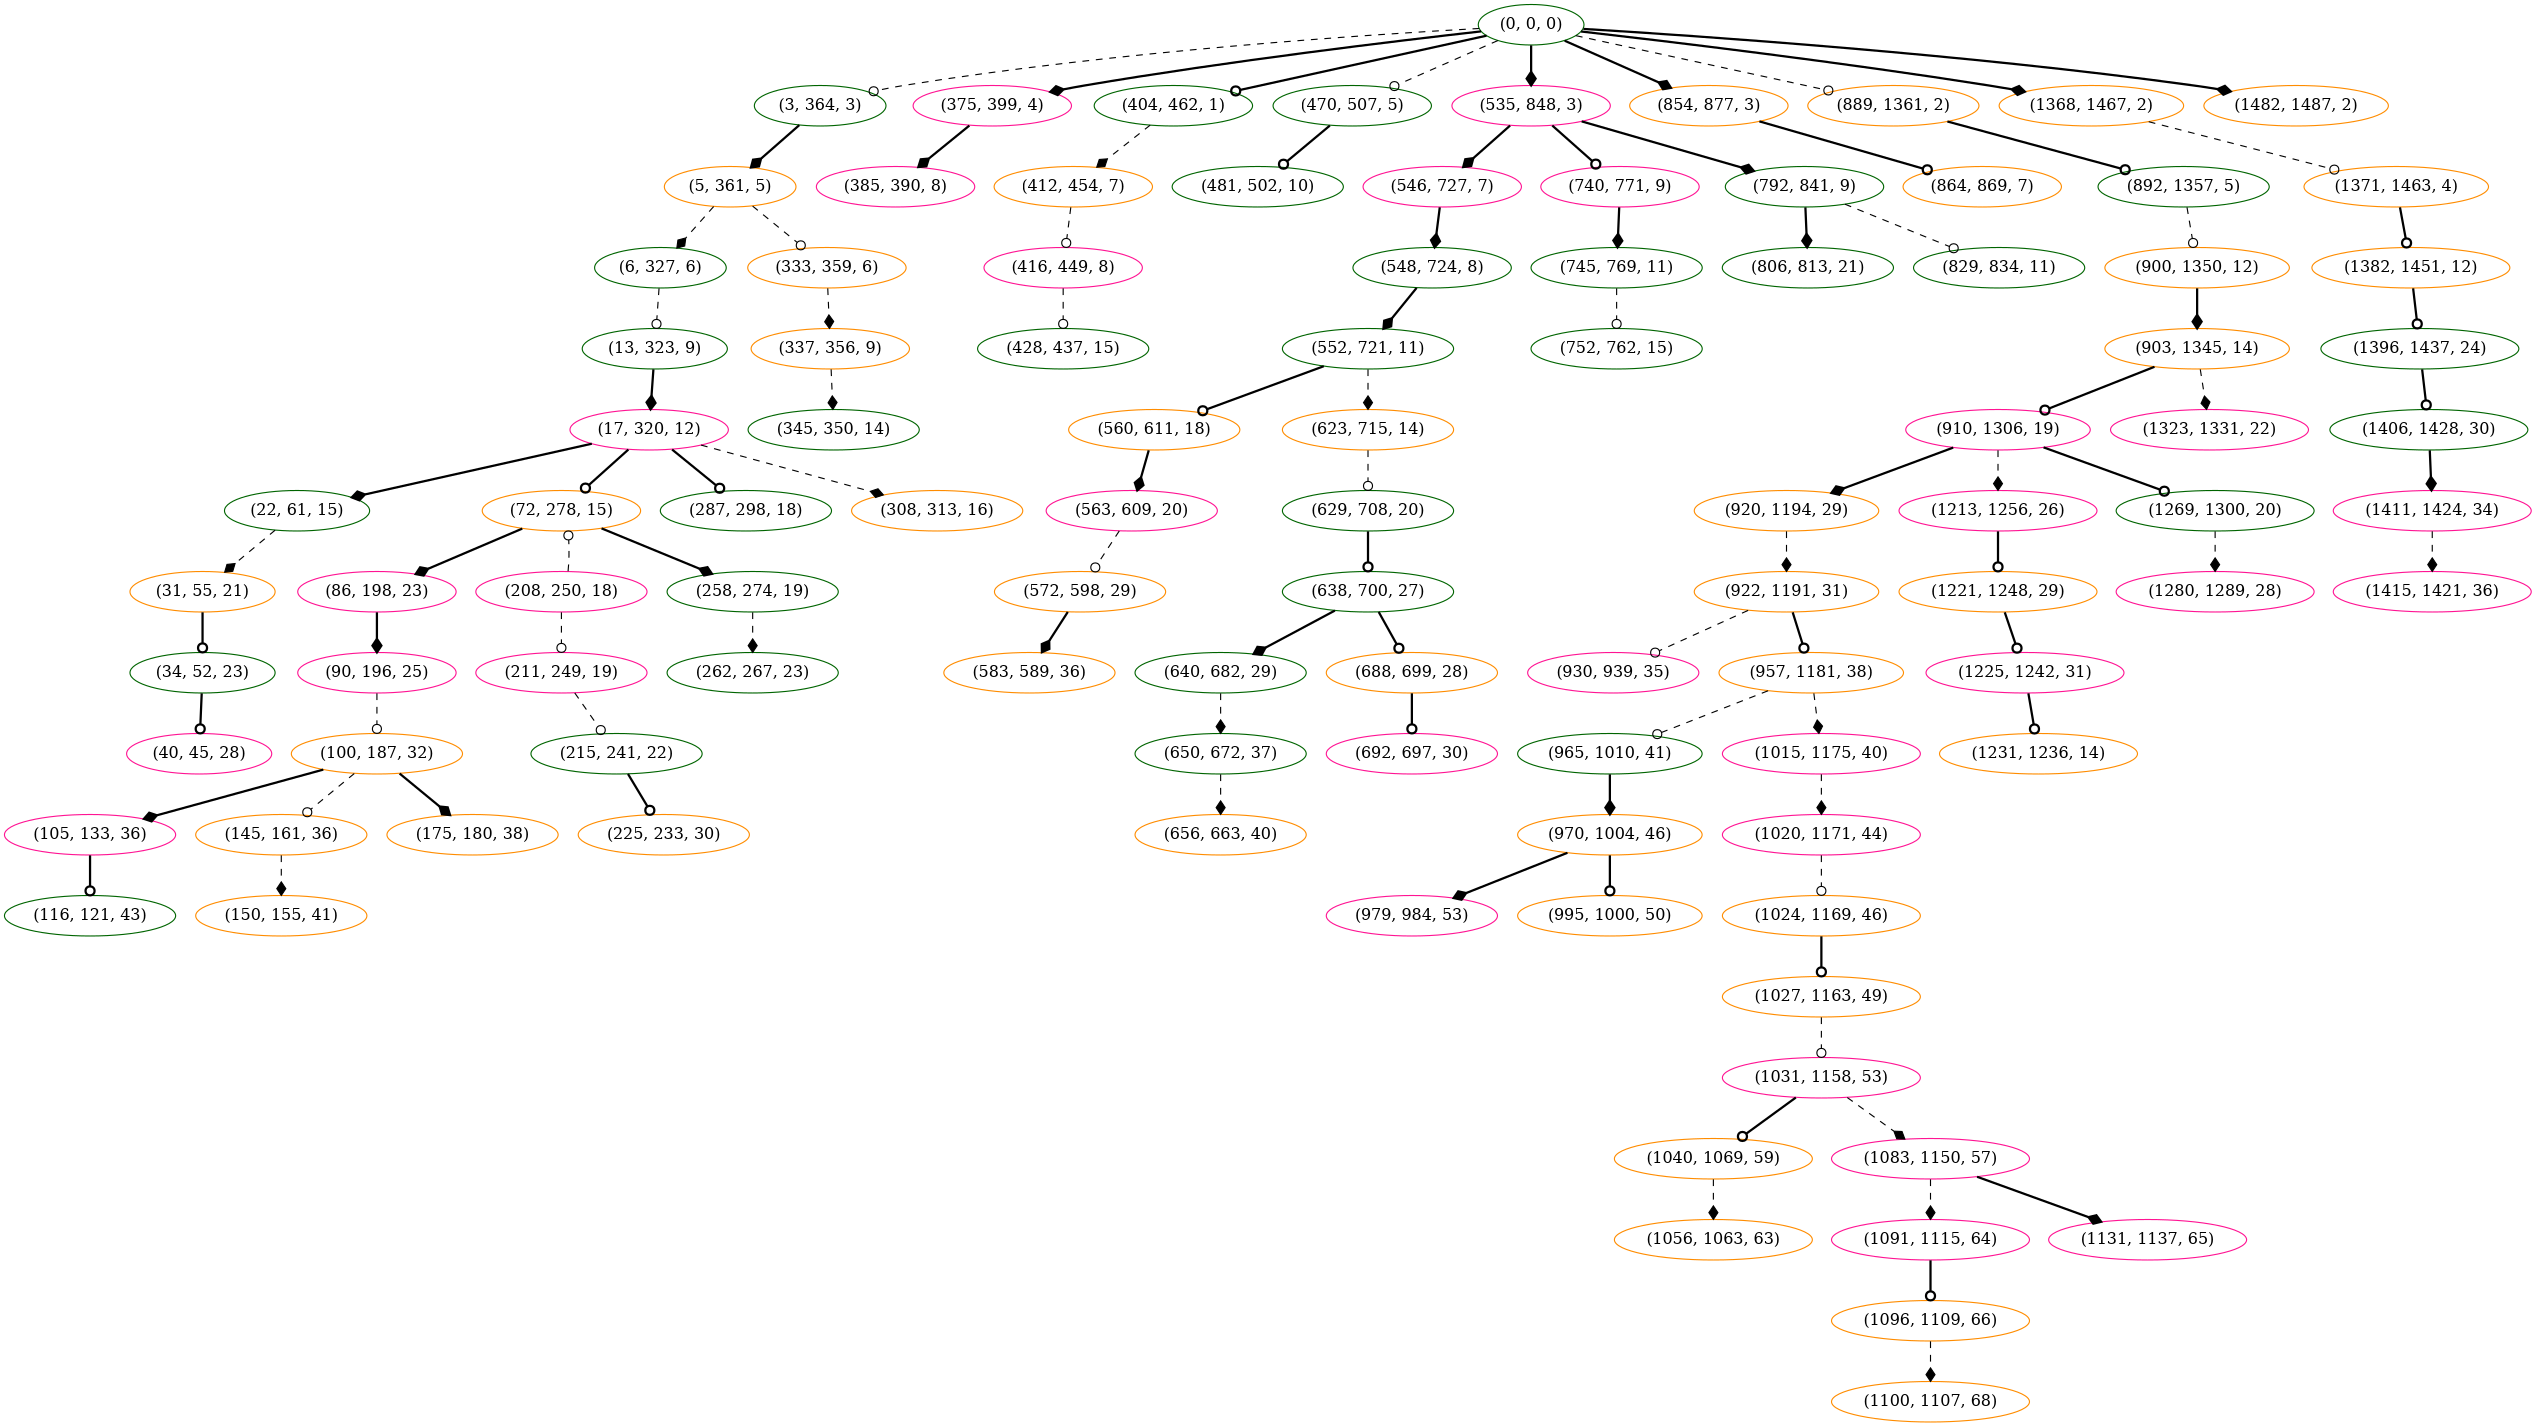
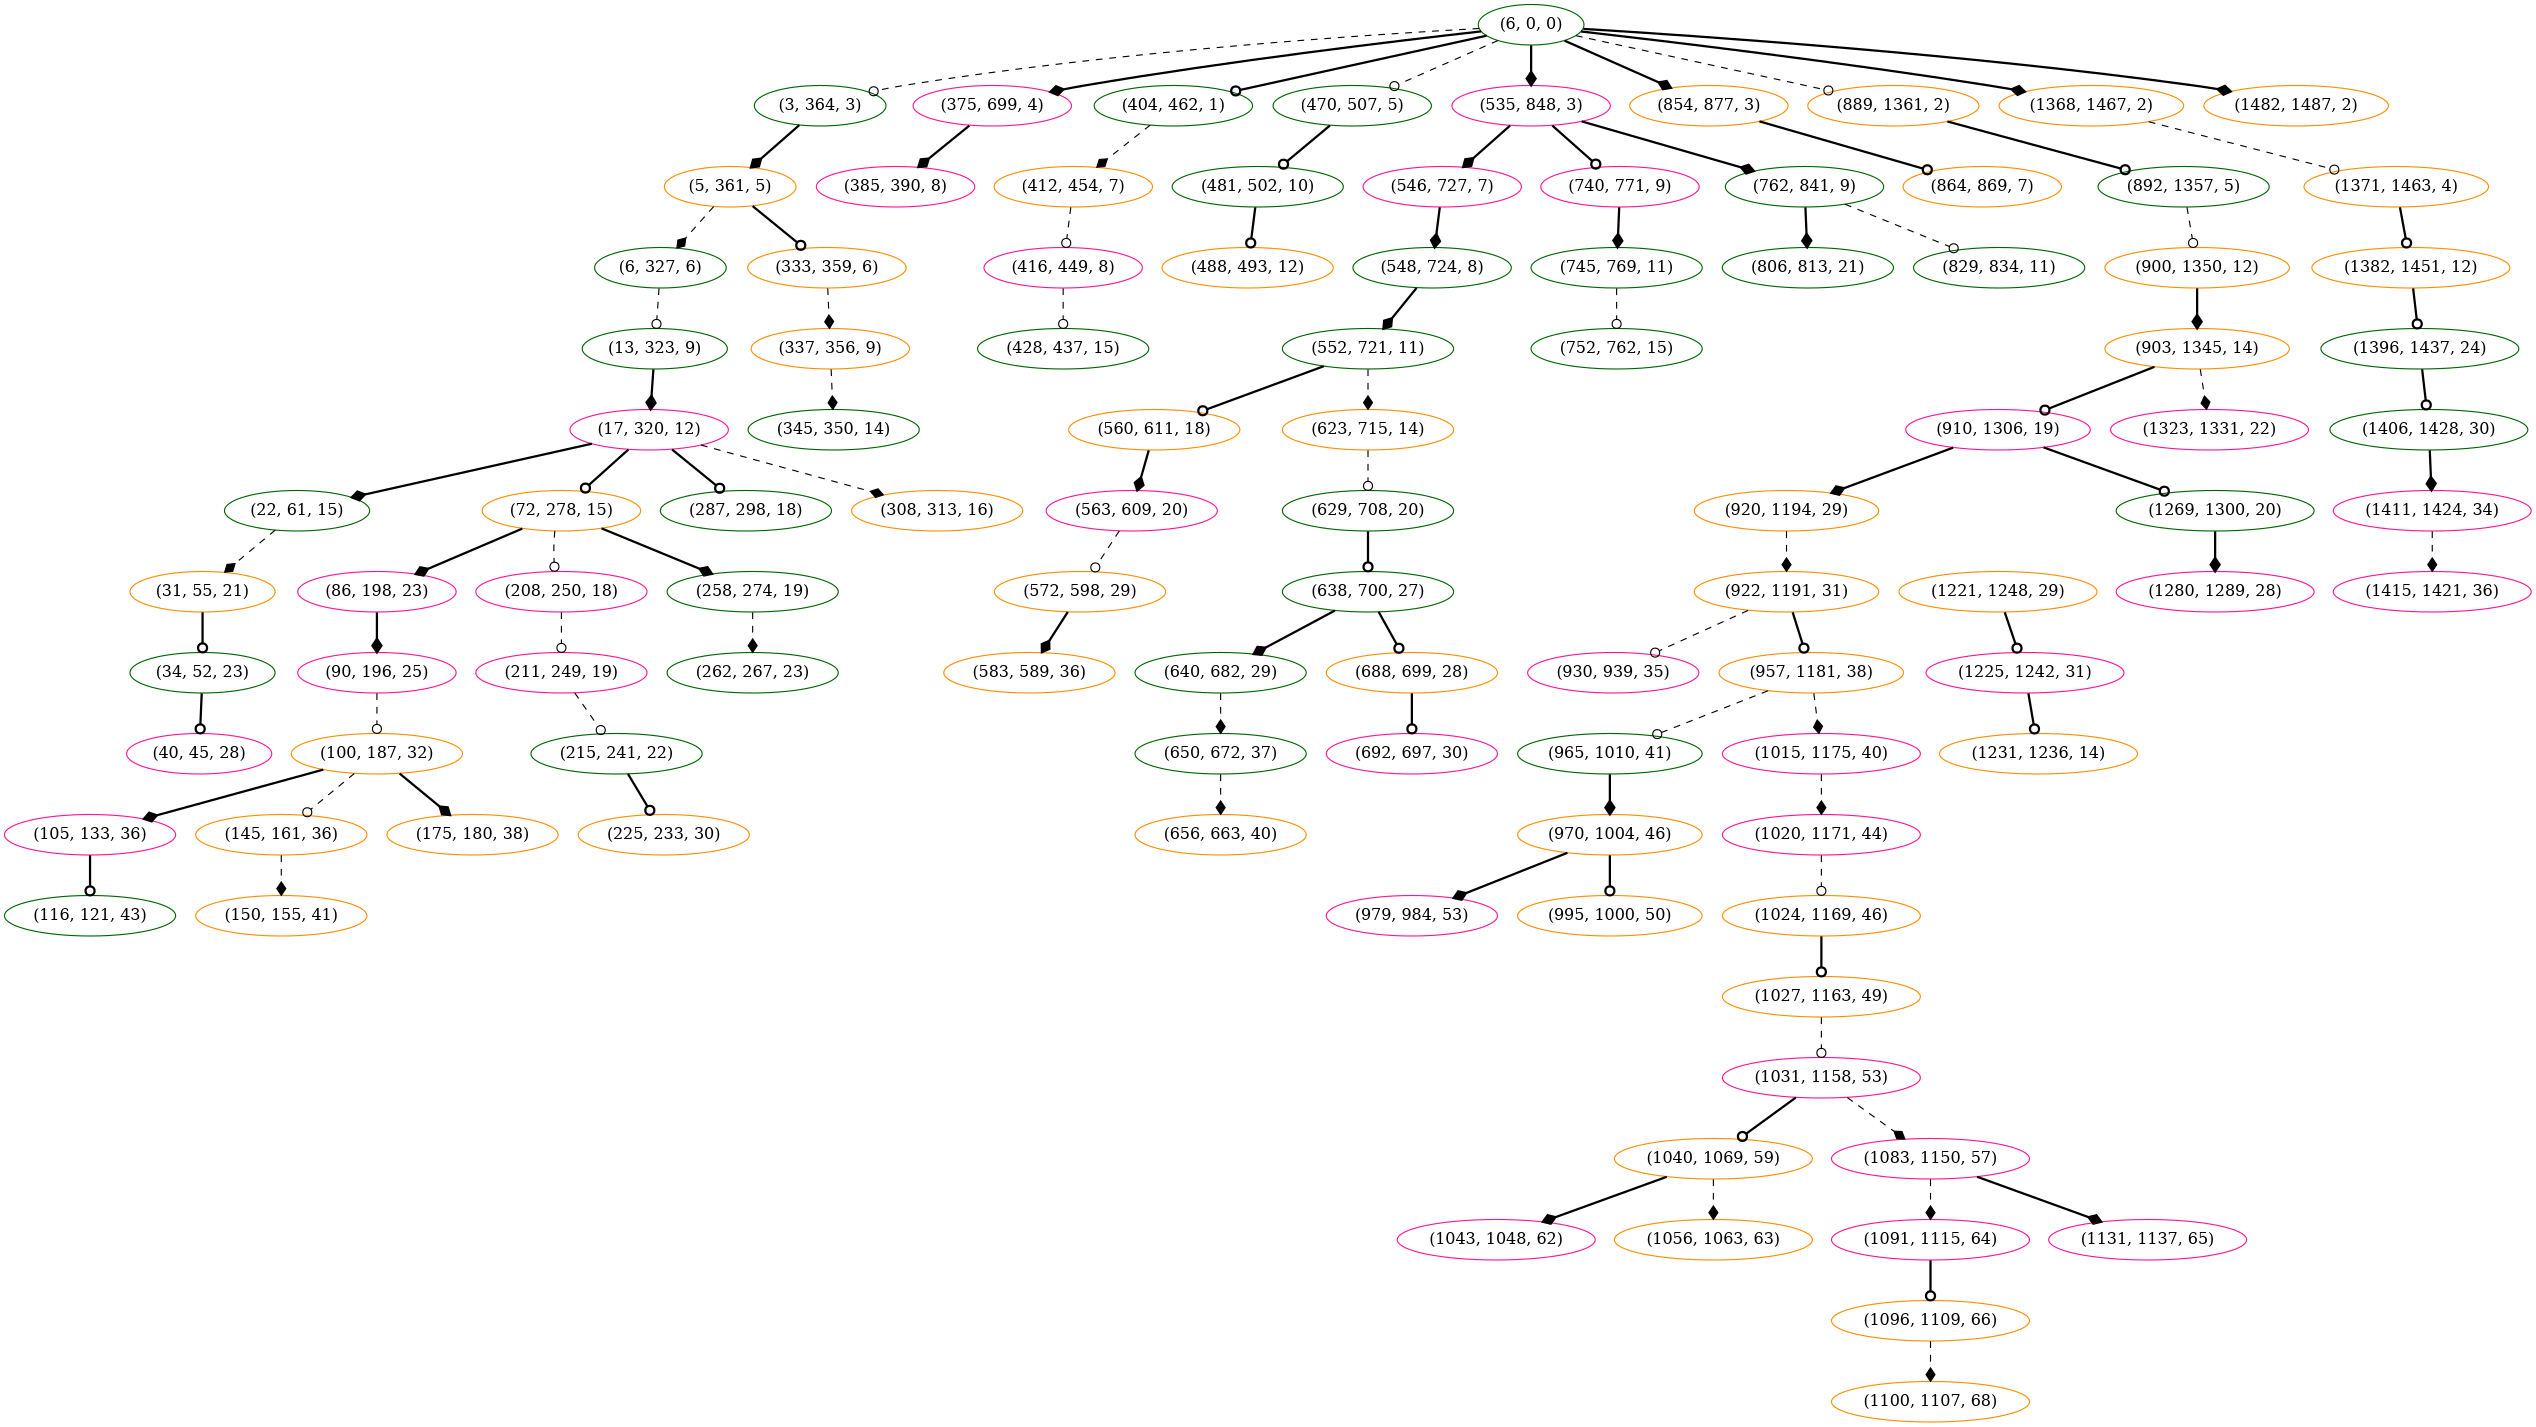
node "(0, 0, 0)": label "(0, 0, 0)" -> "(6, 0, 0)"
node "(375, 399, 4)": label "(375, 399, 4)" -> "(375, 699, 4)"
node "(792, 841, 9)": label "(792, 841, 9)" -> "(762, 841, 9)"
edge "(5, 361, 5)" -> "(333, 359, 6)": style dashed -> bold
node "(488, 493, 12)": added
node "(1213, 1256, 26)": removed
edge "(1269, 1300, 20)" -> "(1280, 1289, 28)": style dashed -> bold
edge "(208, 250, 18)" -> "(72, 278, 15)": reversed
node "(1043, 1048, 62)": added
